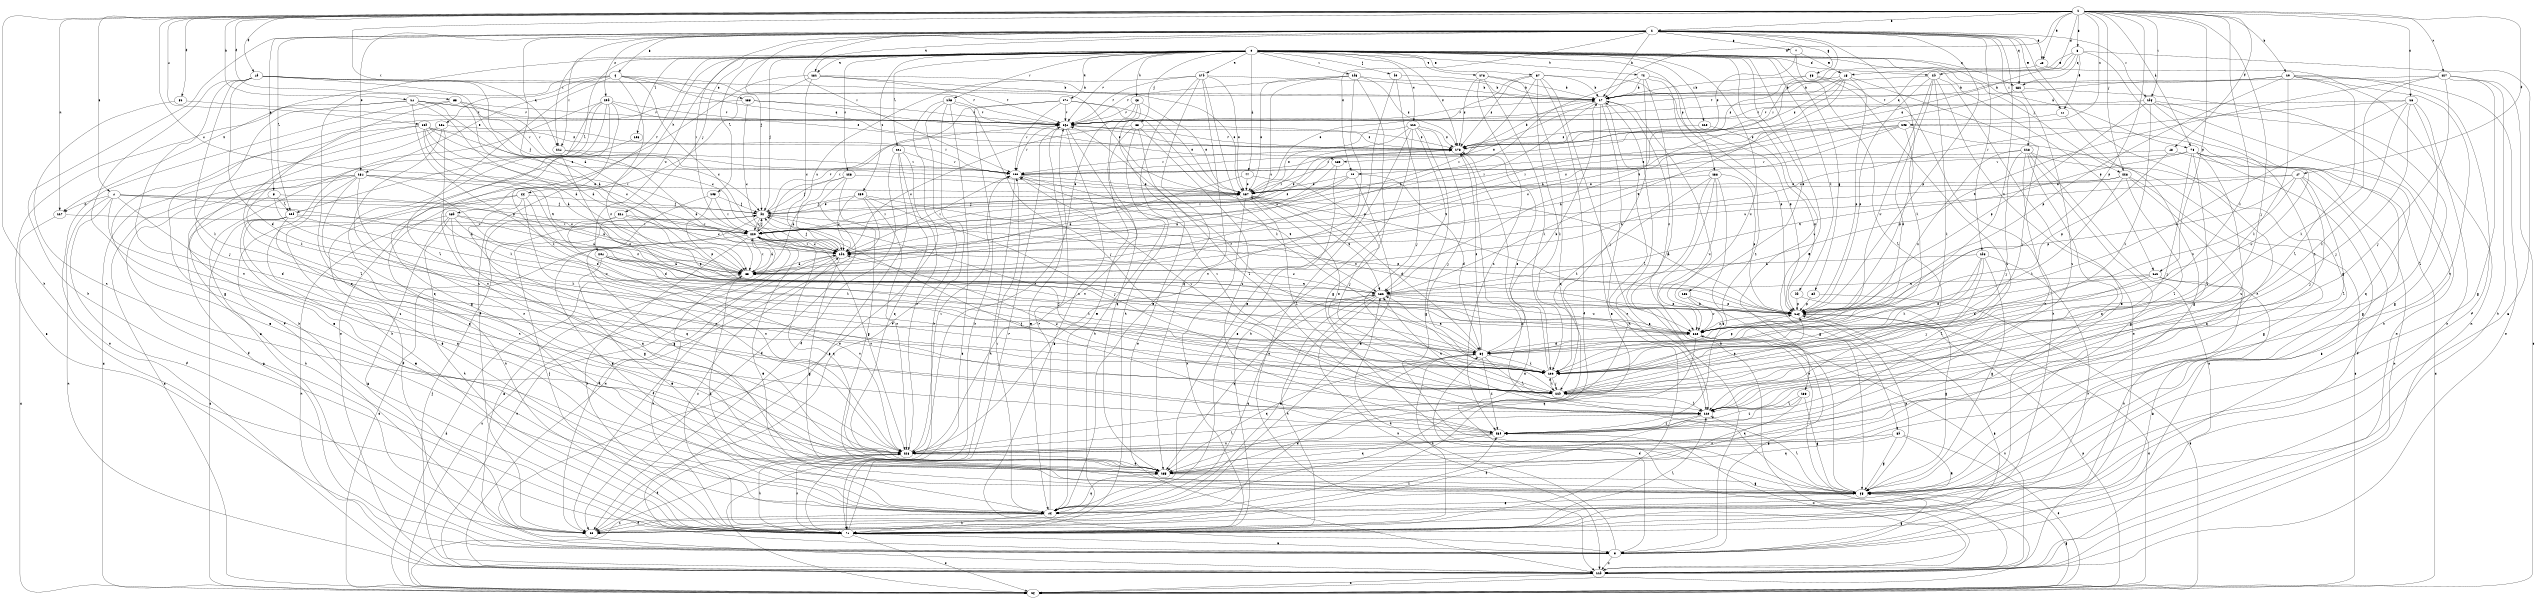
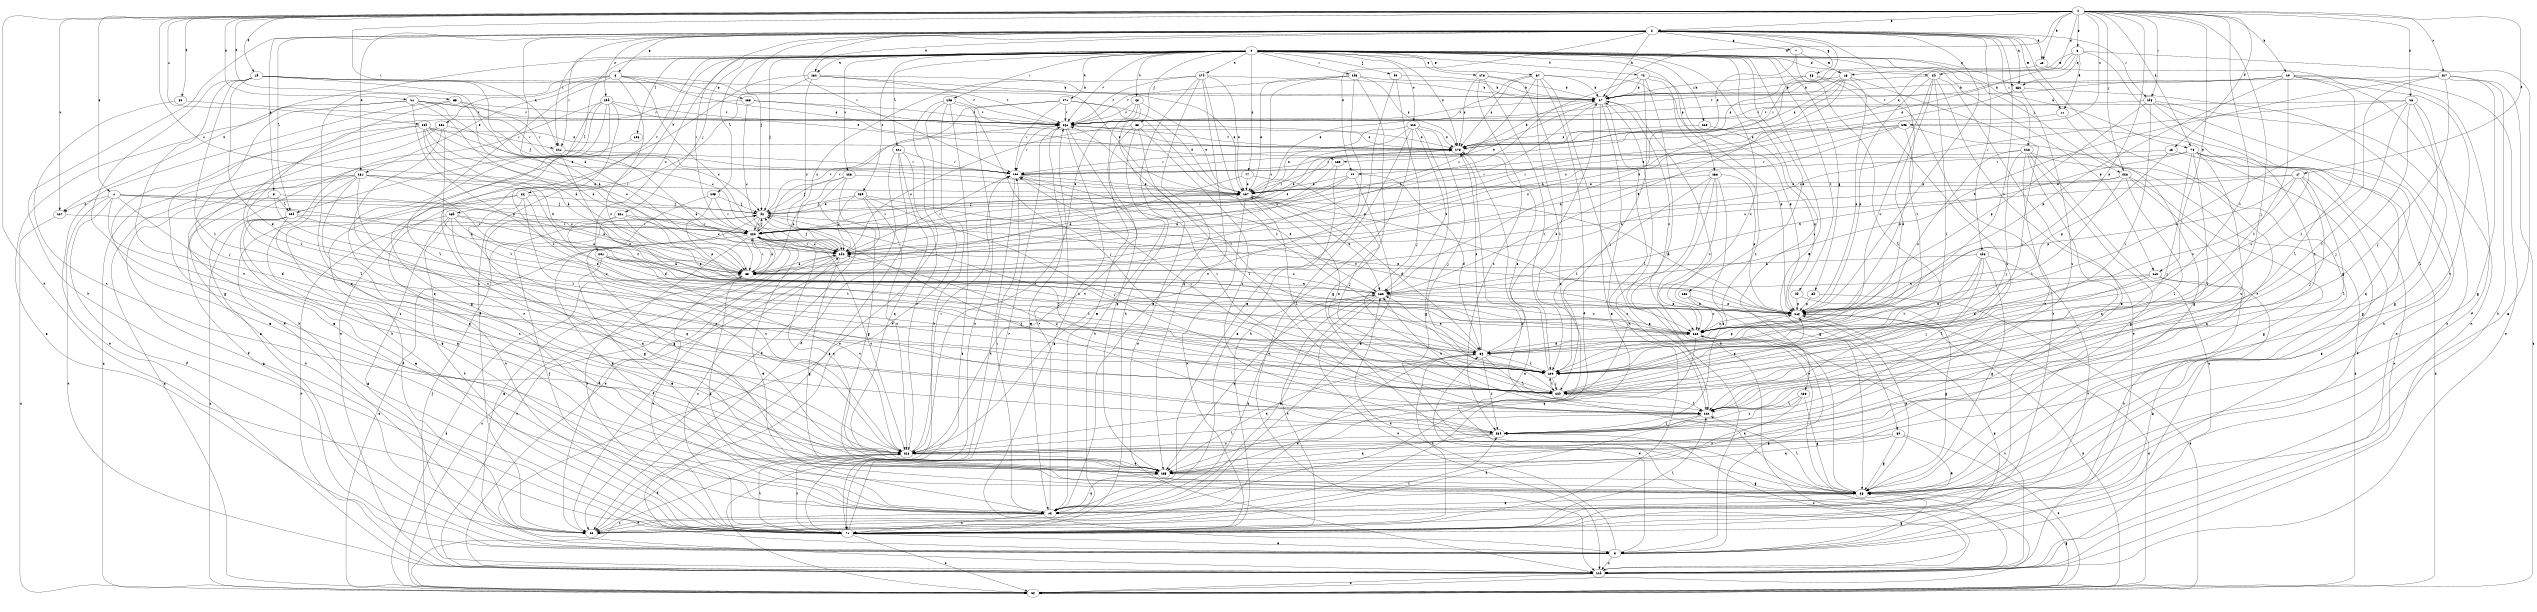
edge "154" -> "200": now "154" -> "214"
